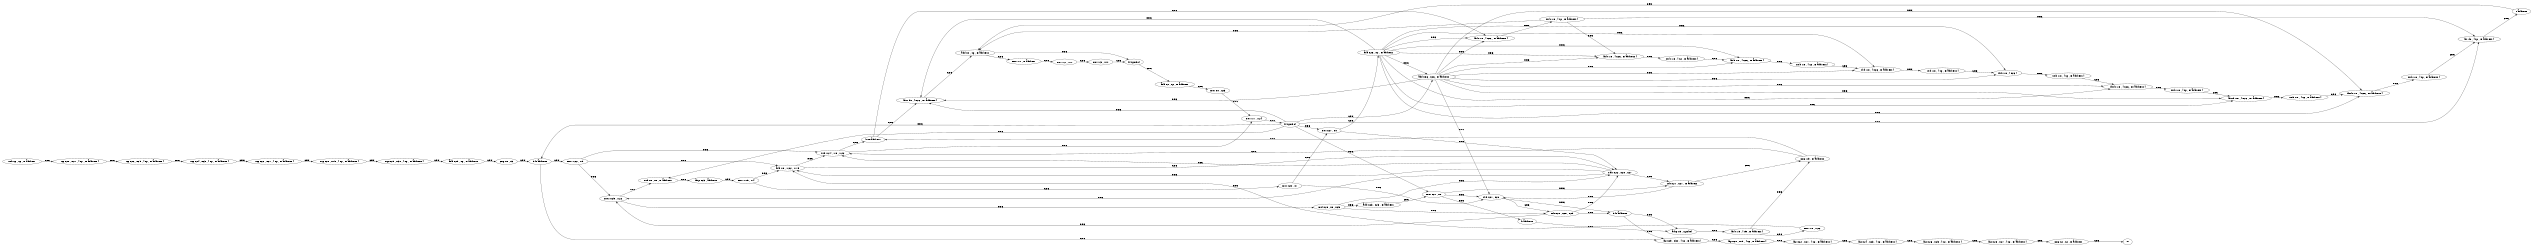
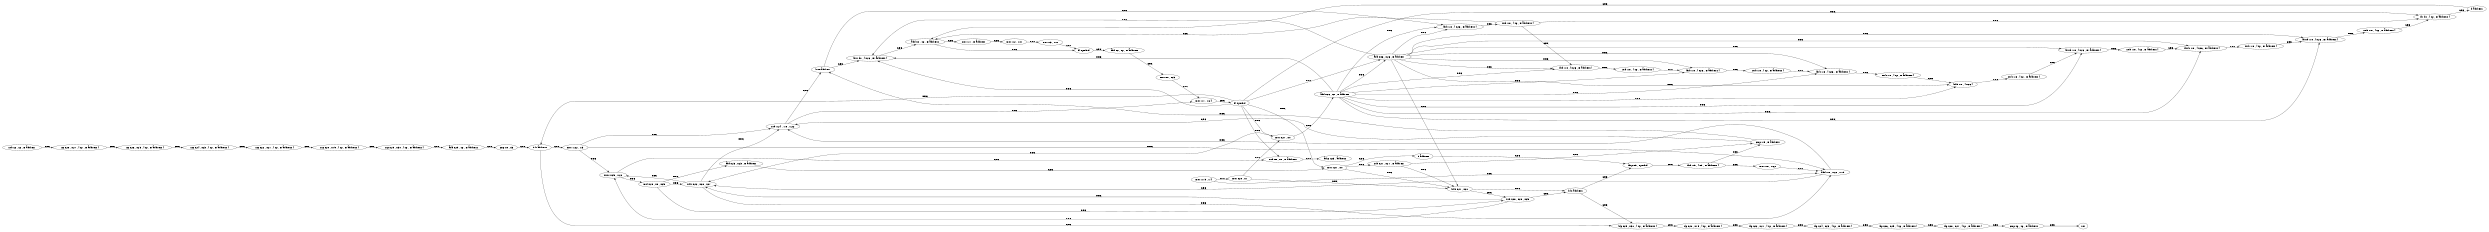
edge "udiv x22 , x28 , x27" -> "sub x21 , x21 , # address": removed, label "CFG"
edge "adrp x23 , address" -> "mov w19 , w4": removed, label "CFG"
